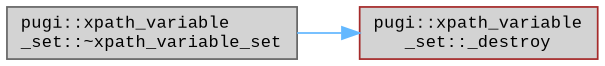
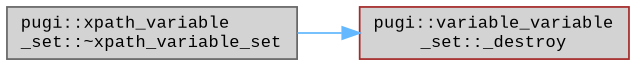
node "pugi::xpath_variable _set::_destroy": label "pugi::xpath_variable _set::_destroy" -> "pugi::variable_variable _set::_destroy"
